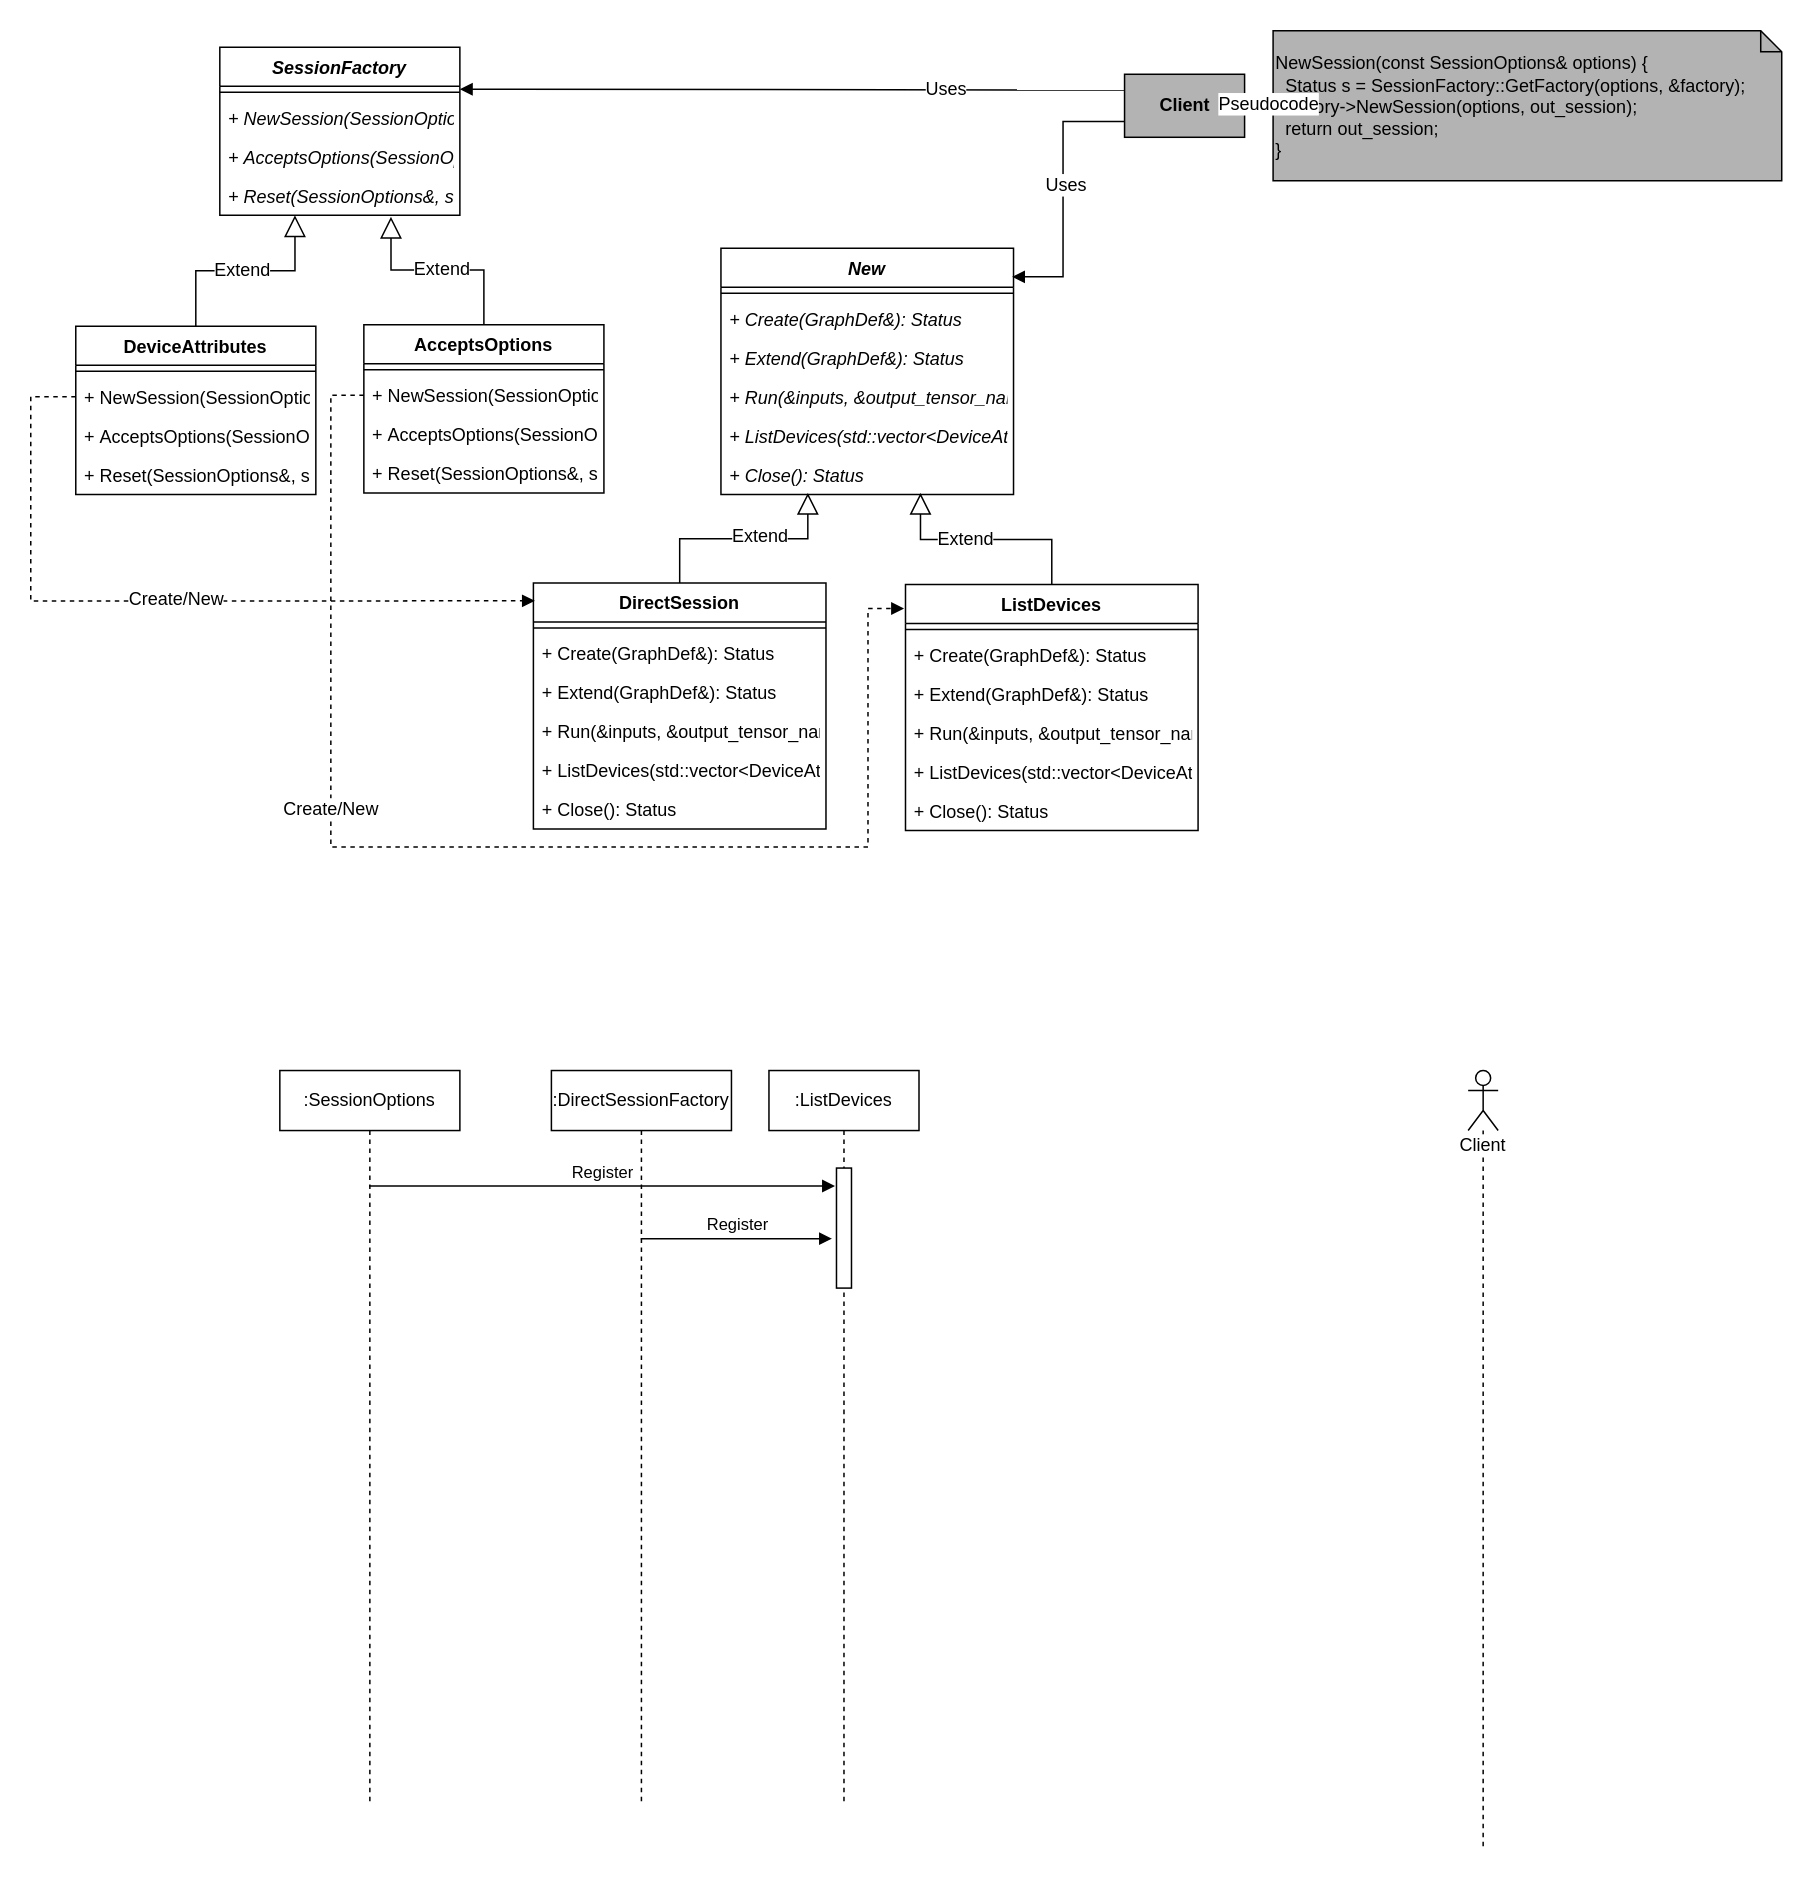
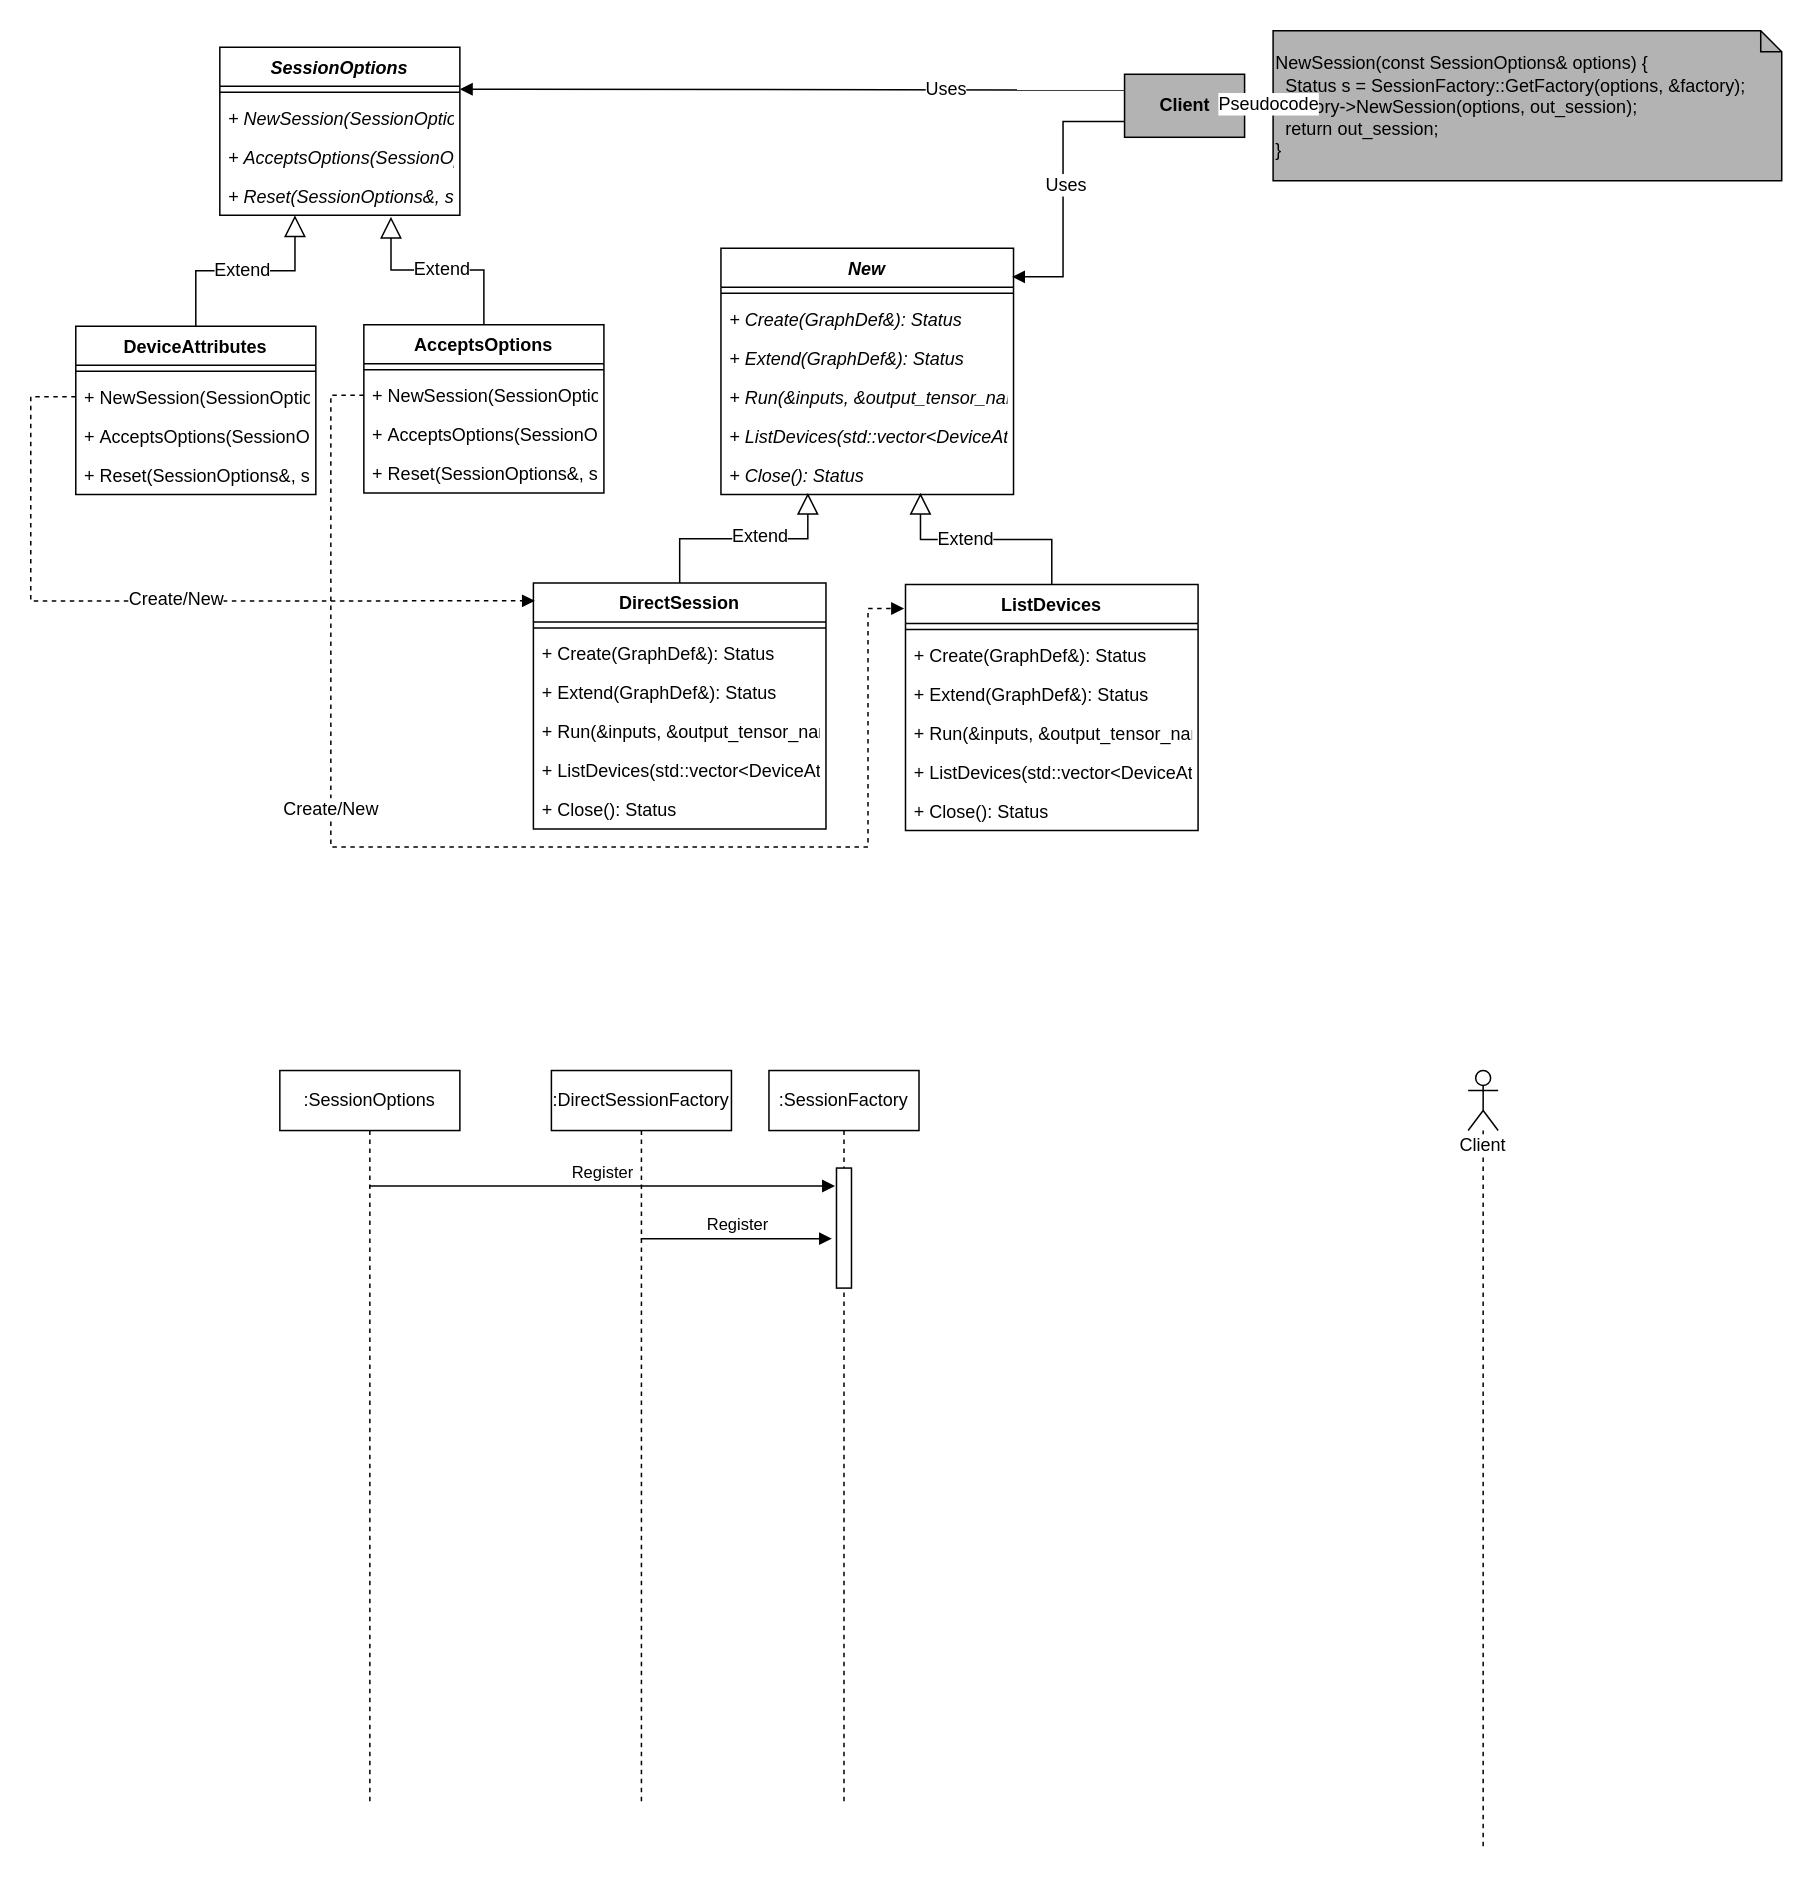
node "SessionFactory": label "SessionFactory" -> "SessionOptions"
node ":ListDevices": label ":ListDevices" -> ":SessionFactory"
